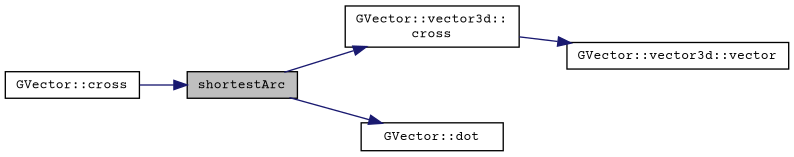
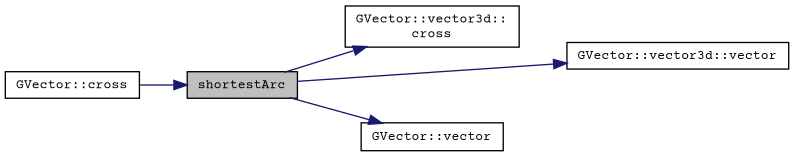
edge "GVector::vector3d:: cross" -> "GVector::vector3d::vector": now "shortestArc" -> "GVector::vector3d::vector"
node "GVector::dot": label "GVector::dot" -> "GVector::vector"
